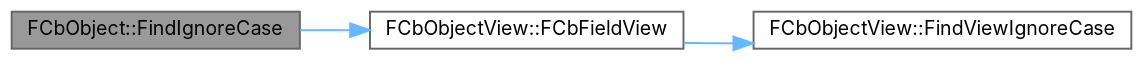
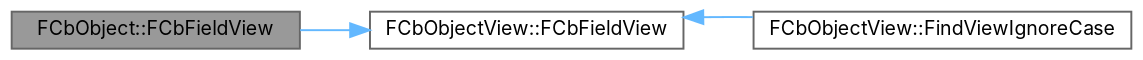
node "FCbObject::FindIgnoreCase": label "FCbObject::FindIgnoreCase" -> "FCbObject::FCbFieldView"
edge "FCbObjectView::FCbFieldView" -> "FCbObjectView::FindViewIgnoreCase": reversed
